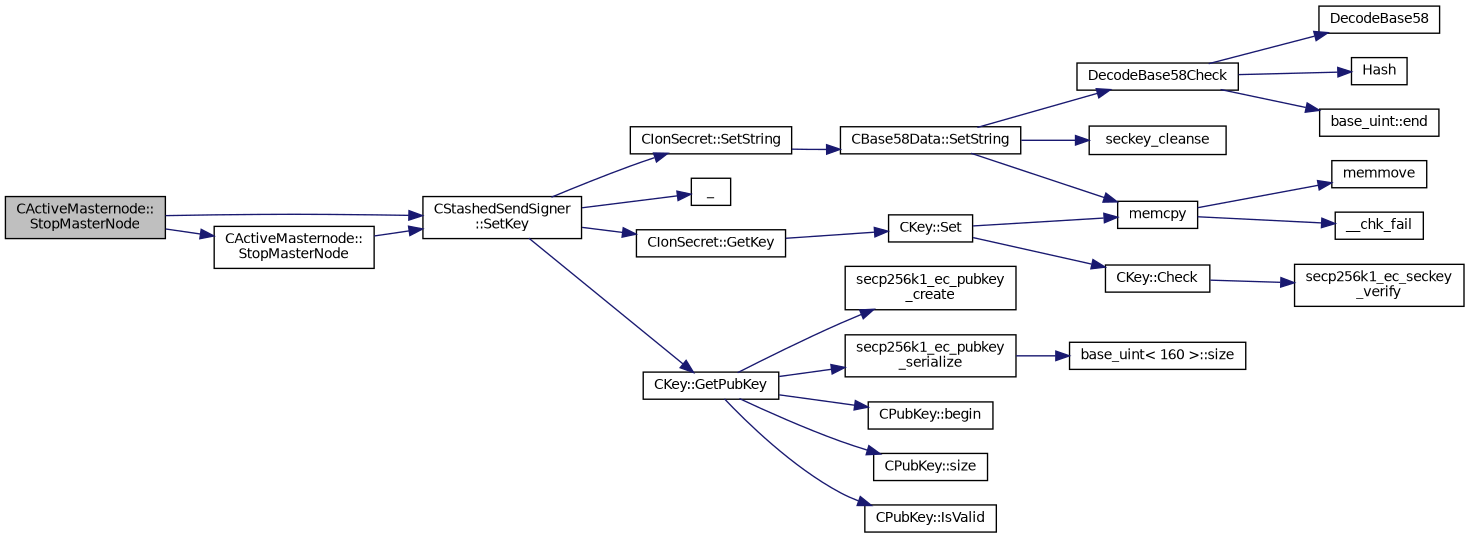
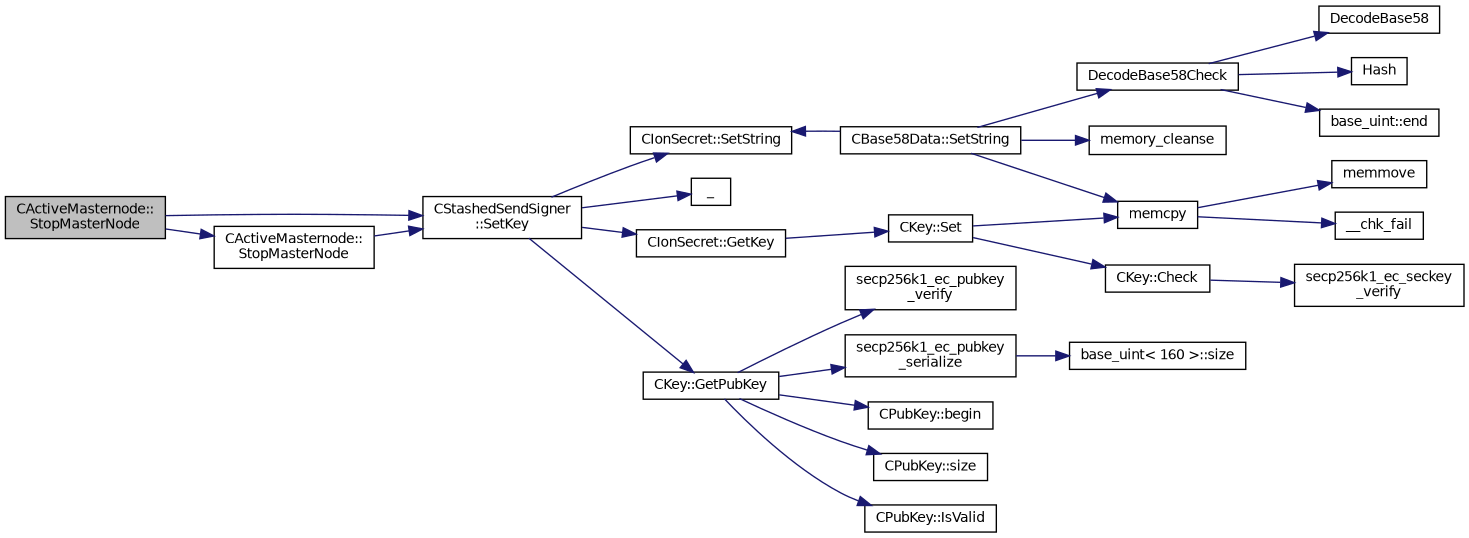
node "seckey_cleanse": label "seckey_cleanse" -> "memory_cleanse"
edge "CIonSecret::SetString" -> "CBase58Data::SetString": reversed
node "secp256k1_ec_pubkey _create": label "secp256k1_ec_pubkey _create" -> "secp256k1_ec_pubkey _verify"
